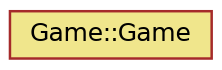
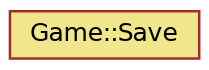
node "Game::Game": label "Game::Game" -> "Game::Save"
